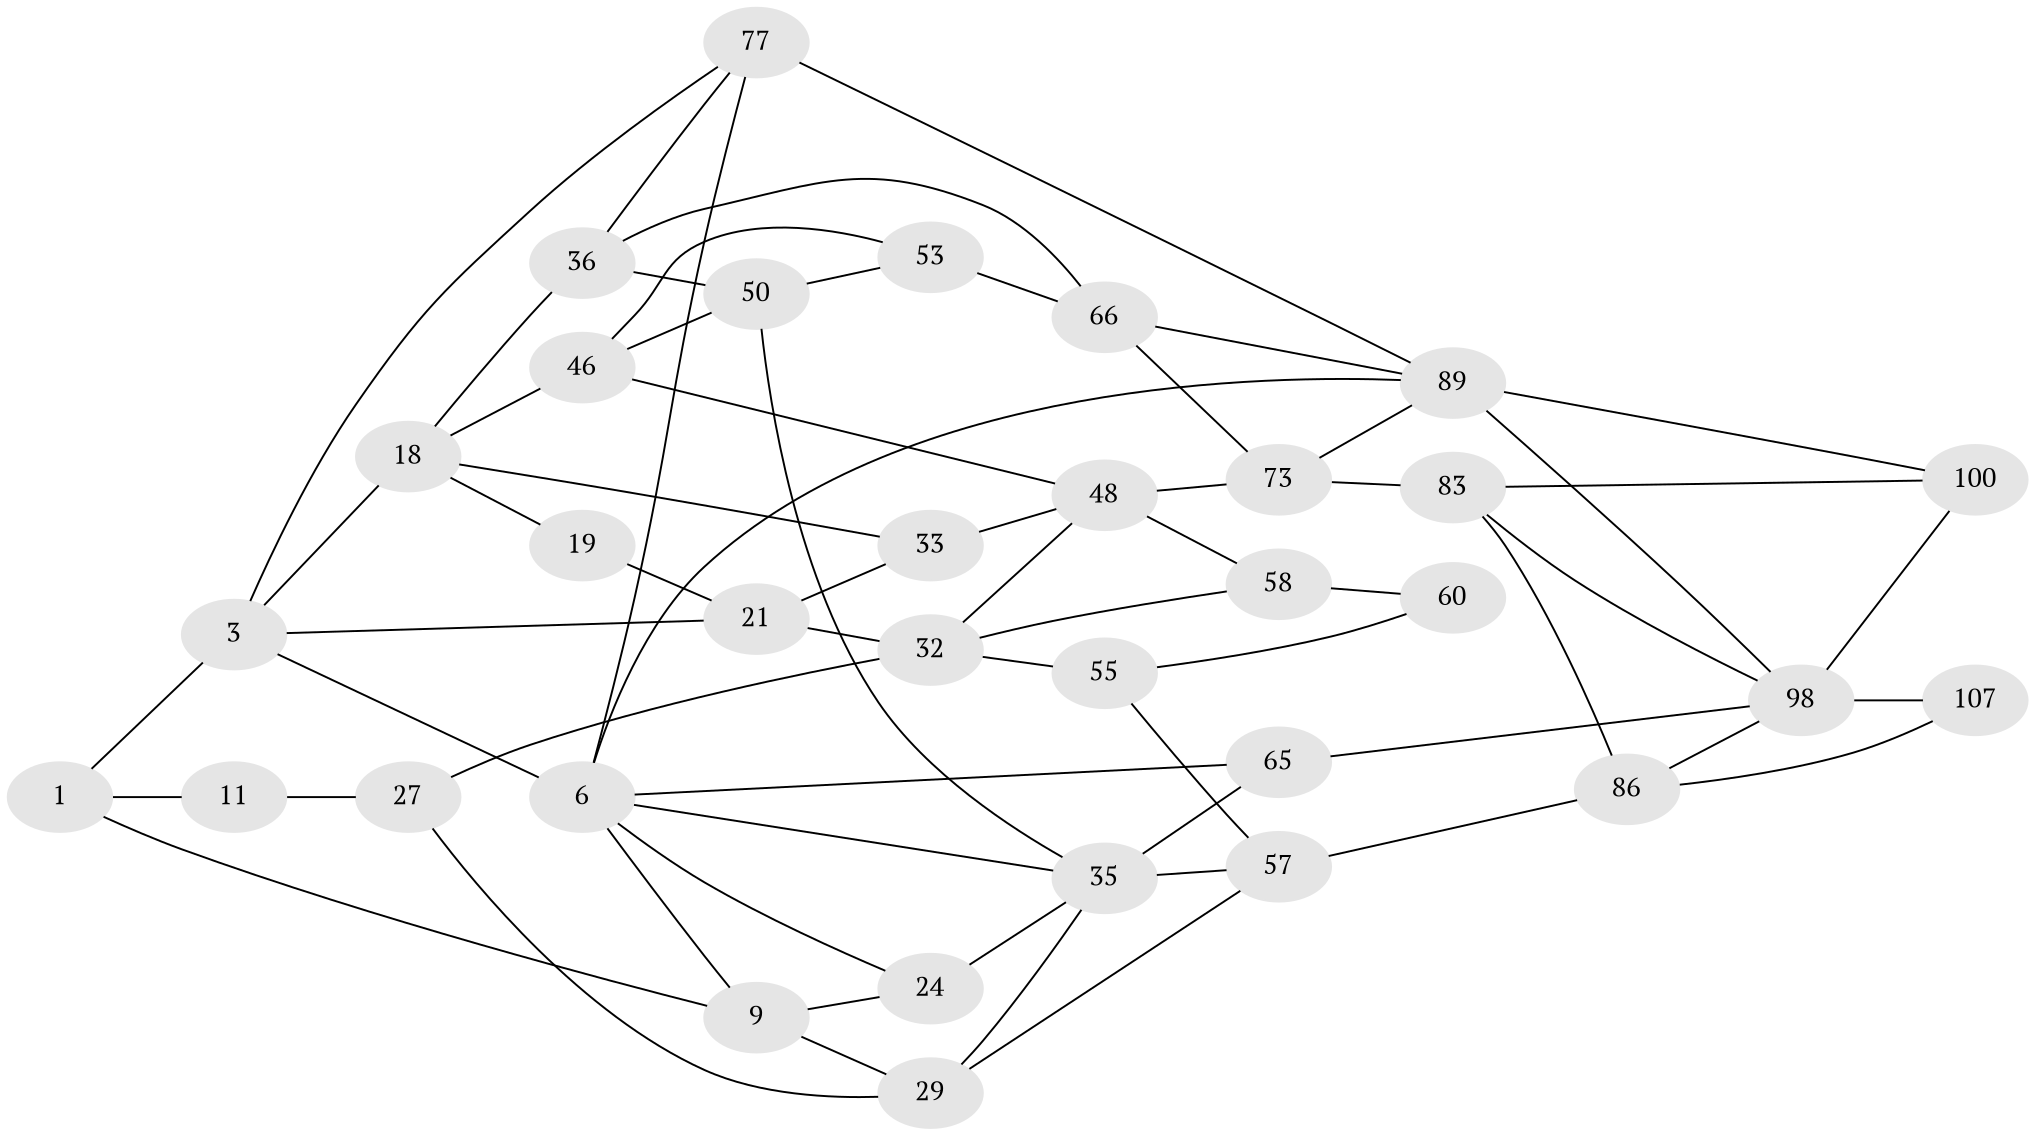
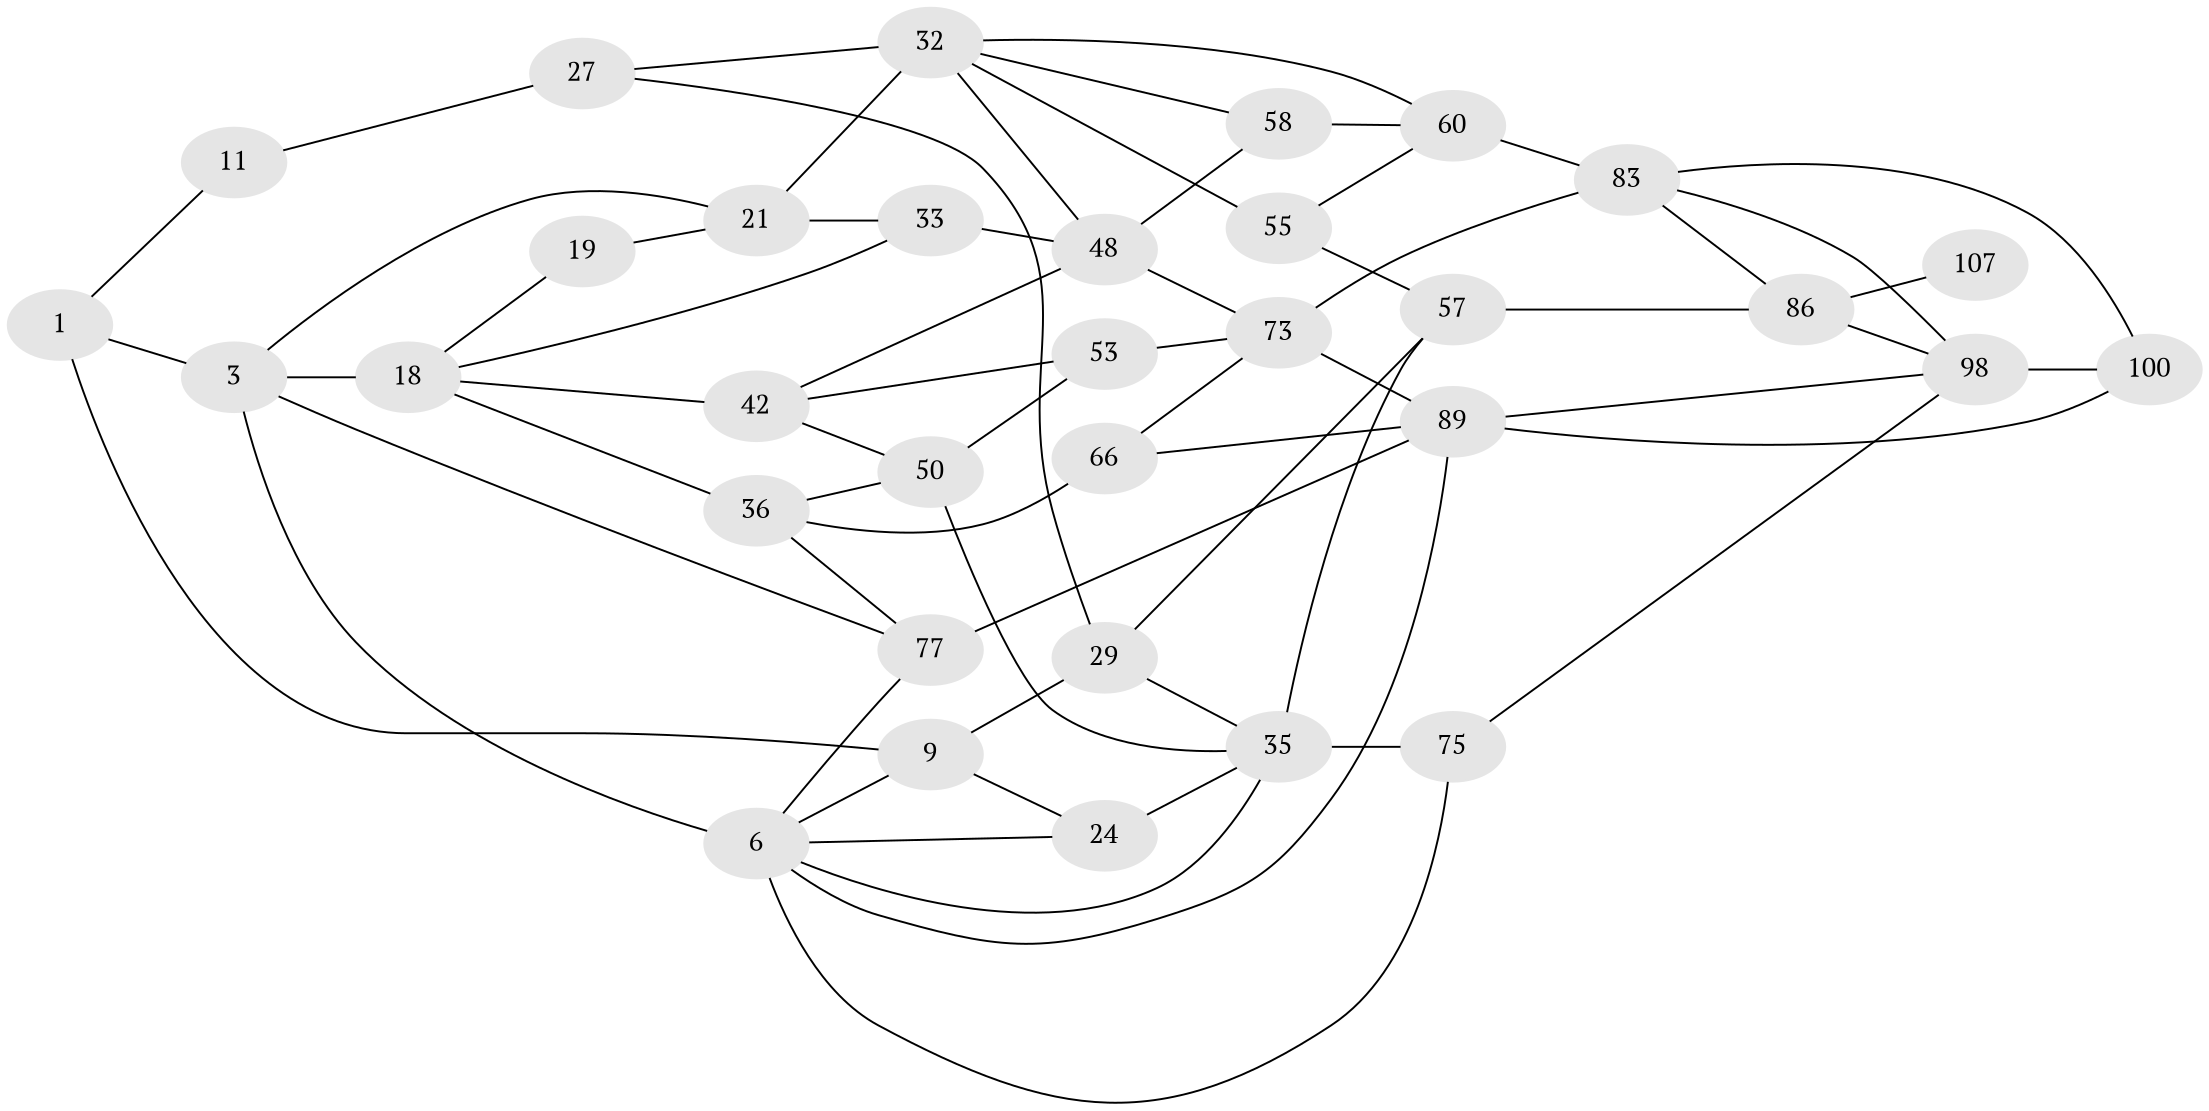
edge "32" -- "60": added
edge "60" -- "83": added
edge "53" -- "66": now "53" -- "73"
node "46": label "46" -> "42"
edge "98" -- "107": removed
node "65": label "65" -> "75"
